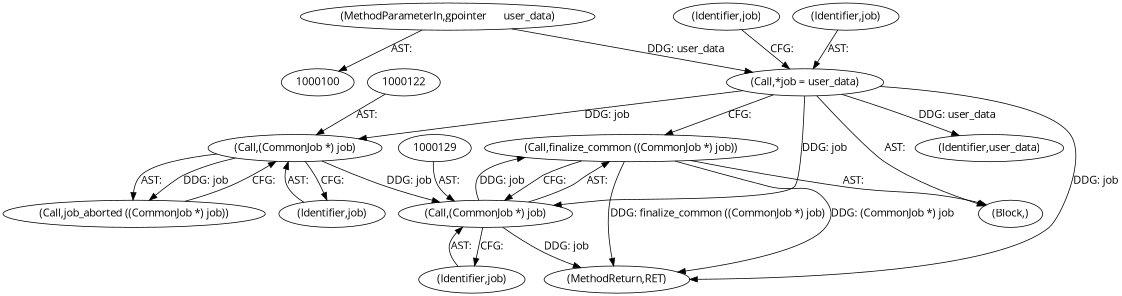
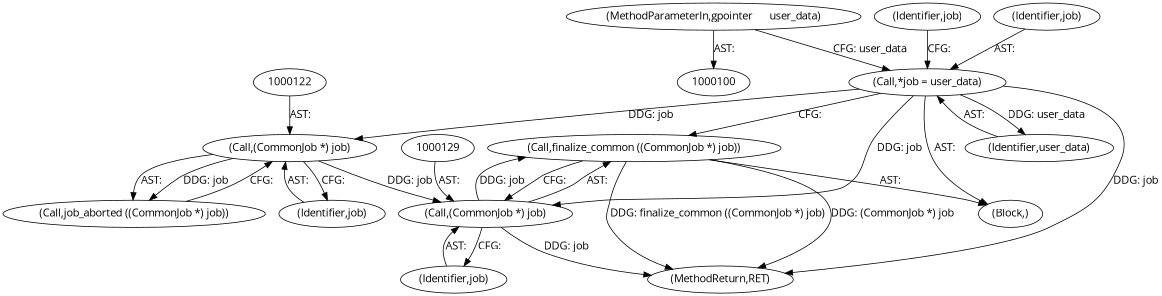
edge "(MethodParameterIn,gpointer      user_data)" -> "(Call,*job = user_data)": label "DDG: user_data" -> "CFG: user_data"
edge "(Identifier,user_data)" -> "(Call,*job = user_data)": added, label "AST:"
